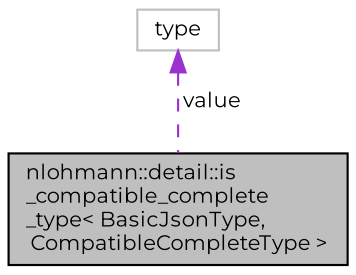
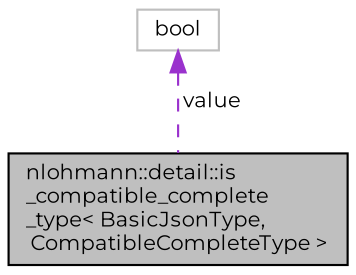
node "type": label "type" -> "bool"
